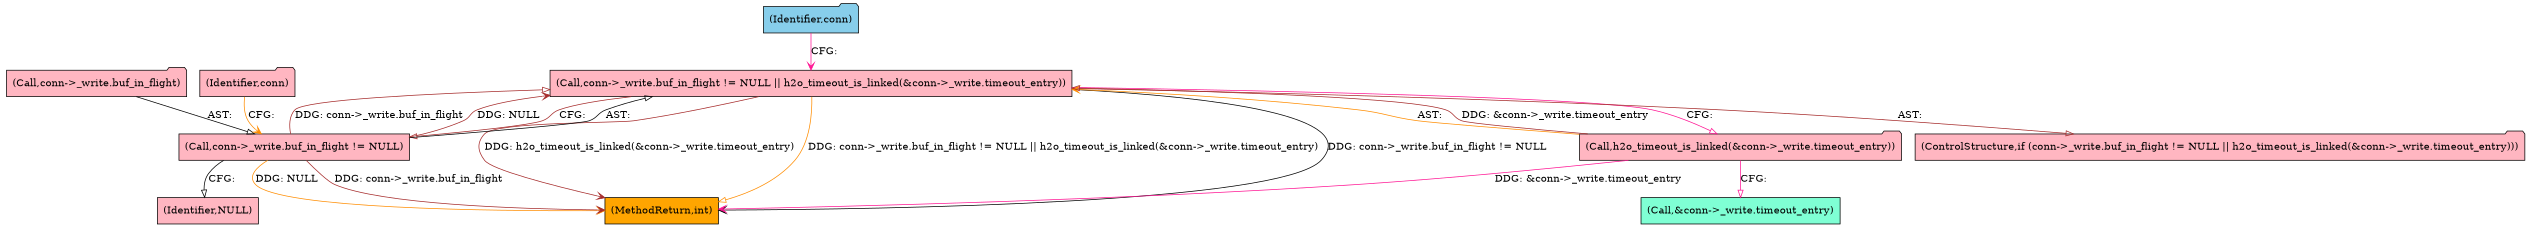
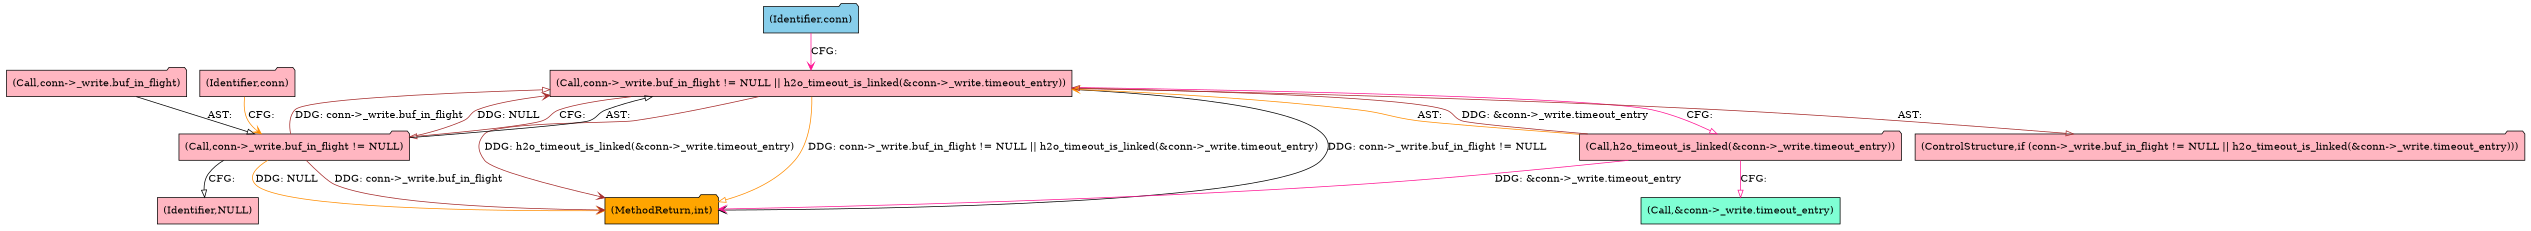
node "(Call,conn->_write.buf_in_flight != NULL)": shape box -> folder
node "(MethodReturn,int)": shape box -> folder
